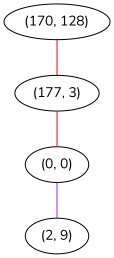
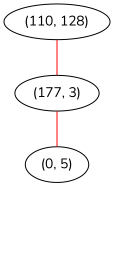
node "(170, 128)": label "(170, 128)" -> "(110, 128)"
node "(0, 0)": label "(0, 0)" -> "(0, 5)"
node "(2, 9)": removed
